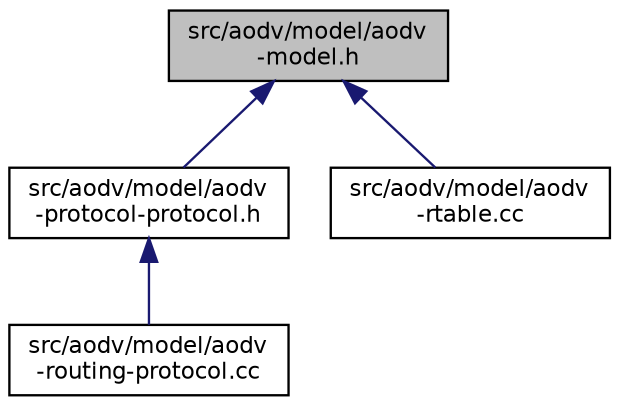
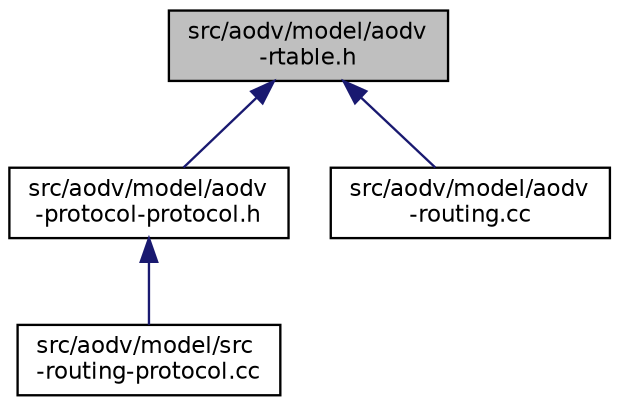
node "src/aodv/model/aodv -model.h": label "src/aodv/model/aodv -model.h" -> "src/aodv/model/aodv -rtable.h"
node "src/aodv/model/aodv -rtable.cc": label "src/aodv/model/aodv -rtable.cc" -> "src/aodv/model/aodv -routing.cc"
node "src/aodv/model/aodv -routing-protocol.cc": label "src/aodv/model/aodv -routing-protocol.cc" -> "src/aodv/model/src -routing-protocol.cc"
